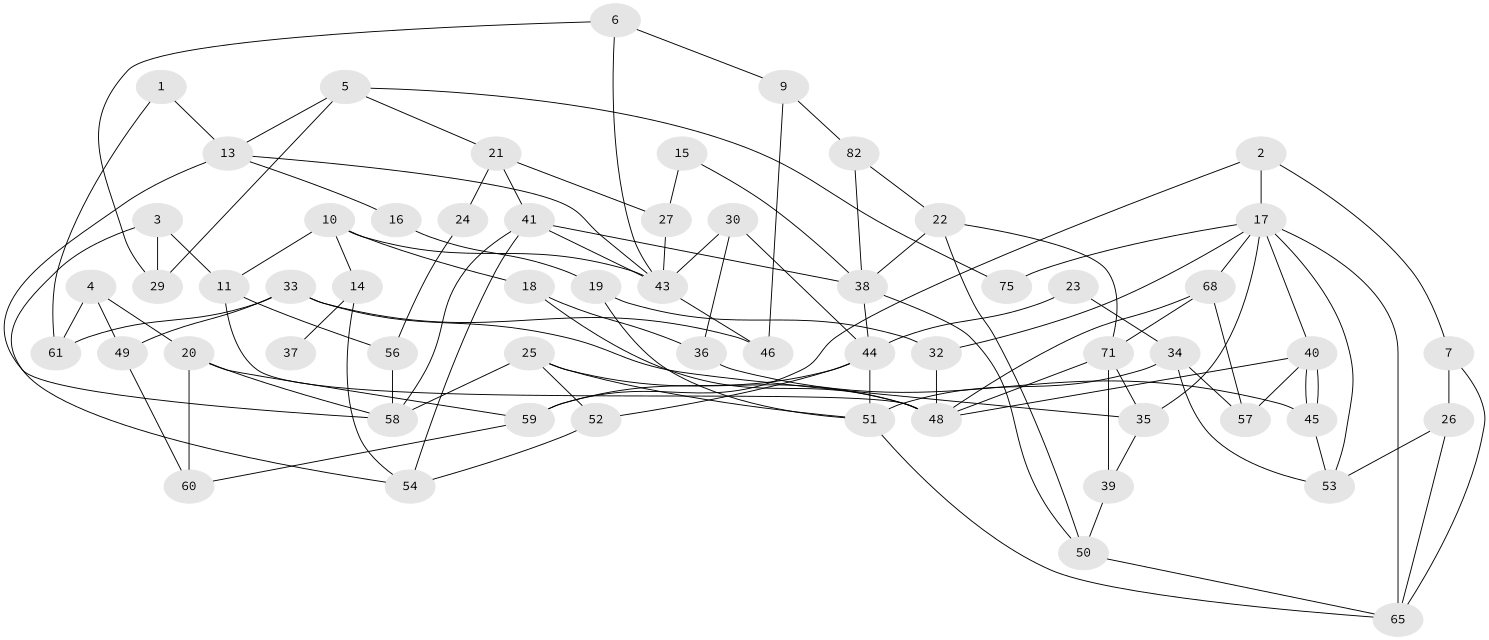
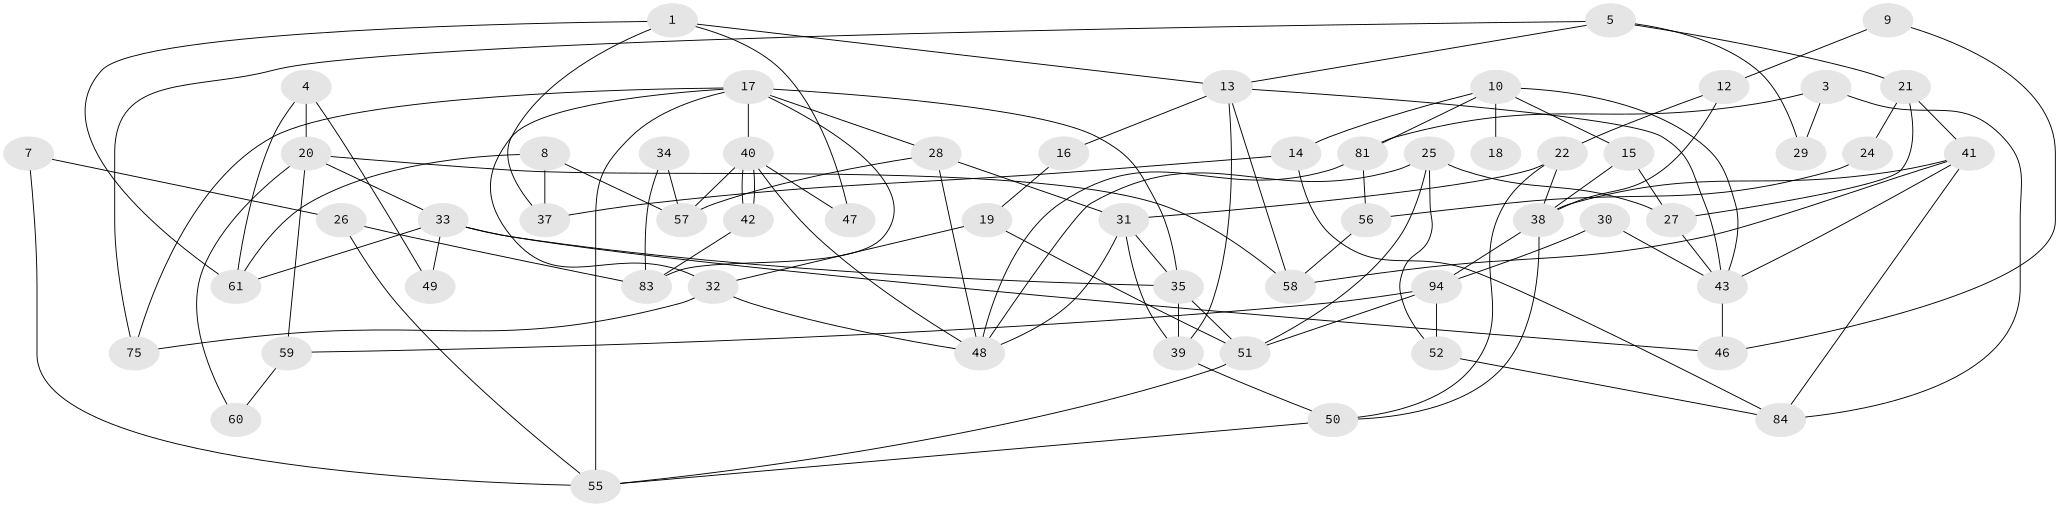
node "6": removed
edge "1" -- "37": added
edge "10" -- "15": added
node "8": added
node "82": label "82" -> "12"
node "2": removed
edge "20" -- "33": added
node "47": added
edge "13" -- "39": added
node "11": label "11" -> "81"
node "23": removed
node "68": label "68" -> "28"
edge "32" -- "75": added
edge "18" -- "48": removed
node "36": removed
node "44": label "44" -> "94"
node "71": label "71" -> "31"
edge "25" -- "58": now "25" -- "27"
edge "34" -- "51": now "35" -- "51"
edge "49" -- "60": removed
node "45": label "45" -> "42"
node "54": label "54" -> "84"
node "53": label "53" -> "83"
node "65": label "65" -> "55"
